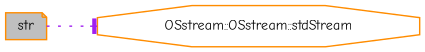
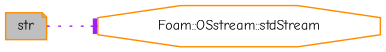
node "OSstream::OSstream::stdStream": label "OSstream::OSstream::stdStream" -> "Foam::OSstream::stdStream"
